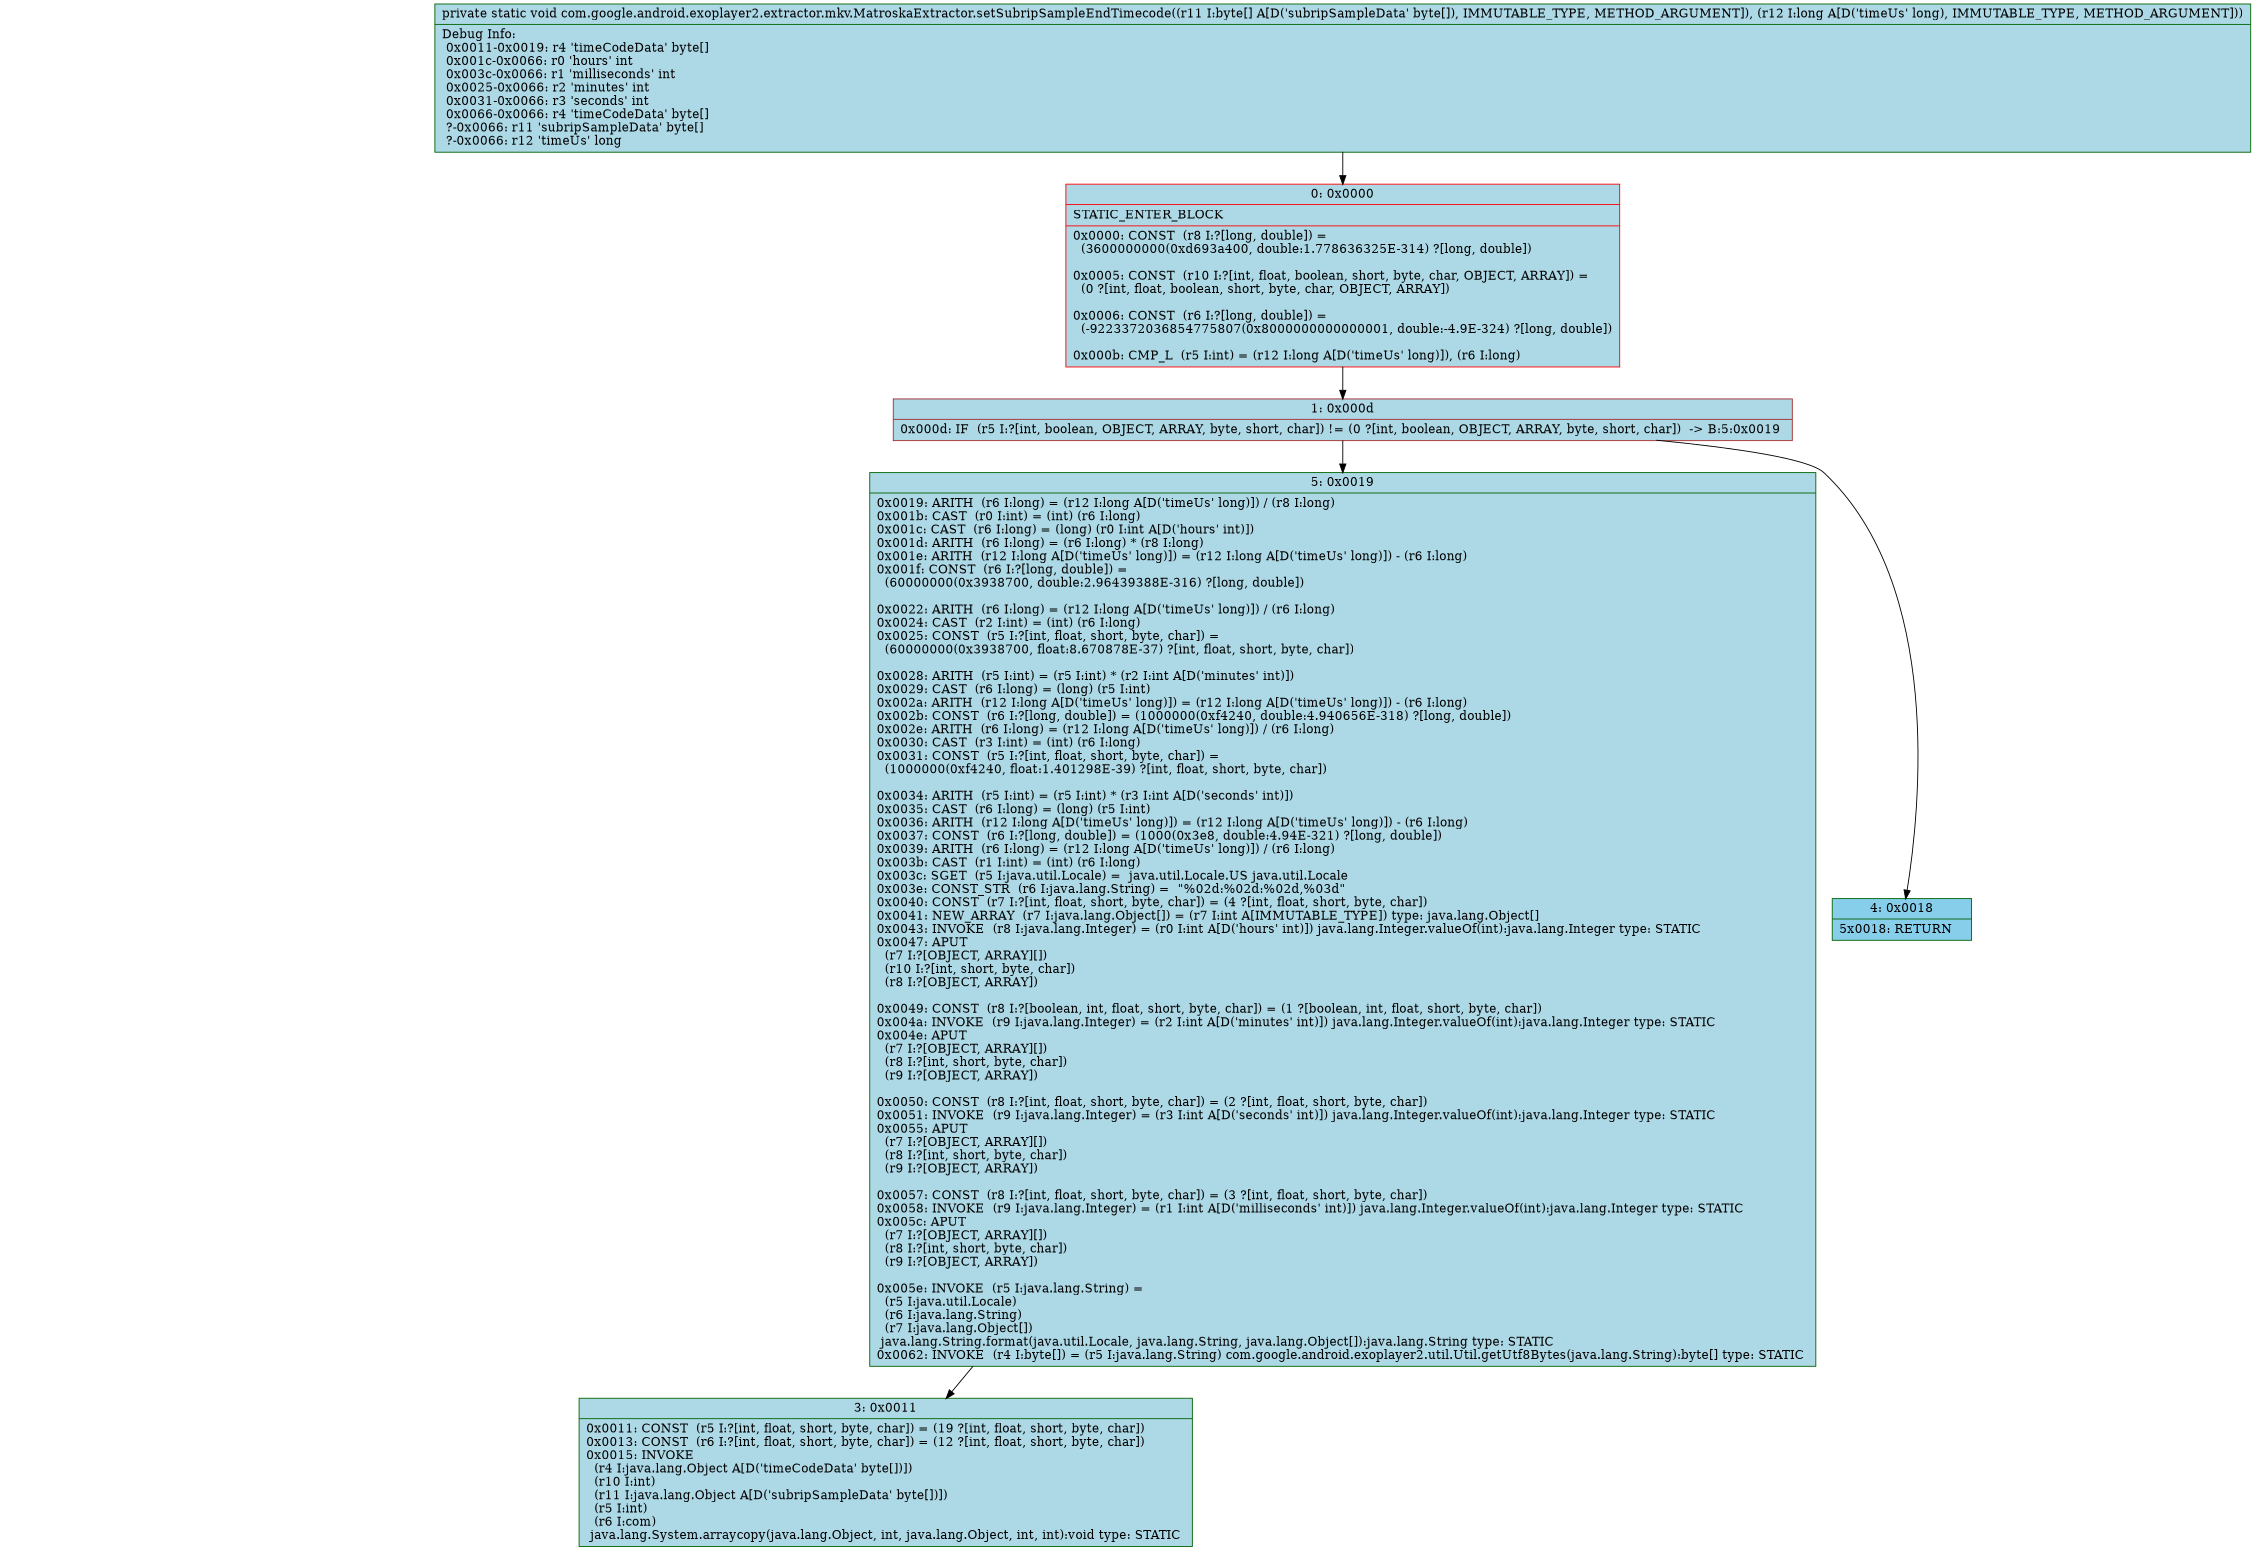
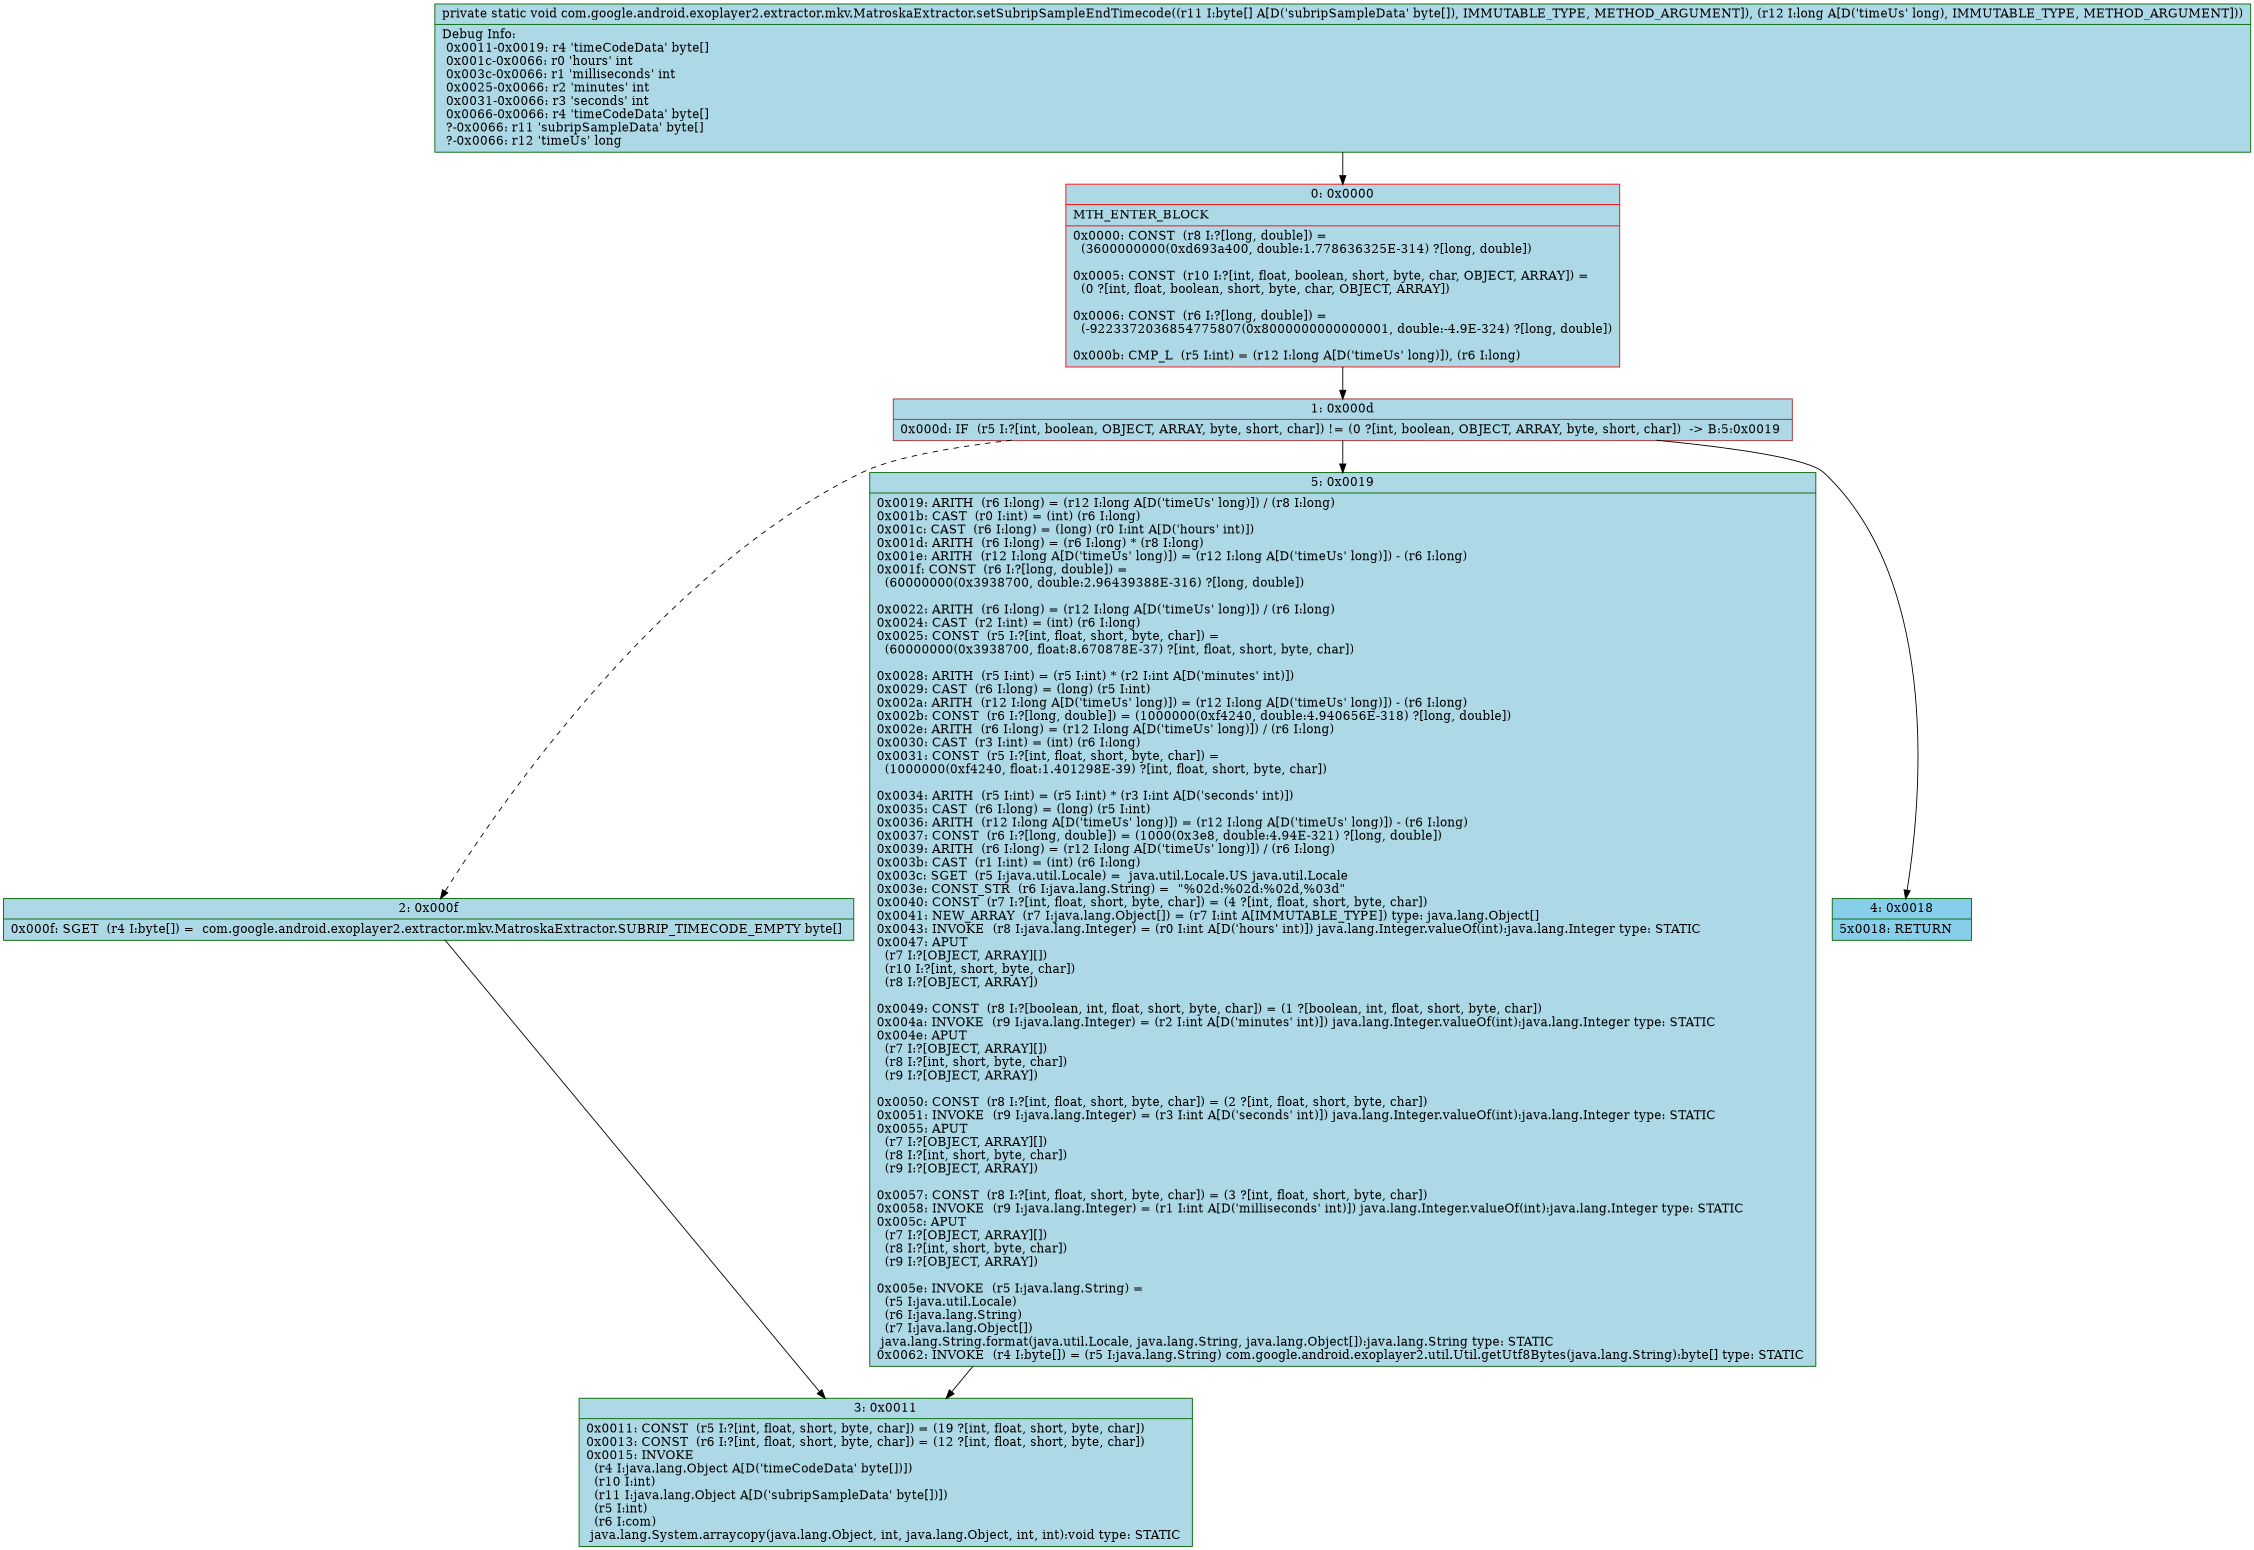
node "0: 0x0000": text "STATIC_ENTER_BLOCK" -> "MTH_ENTER_BLOCK"
node "2: 0x000f": added
